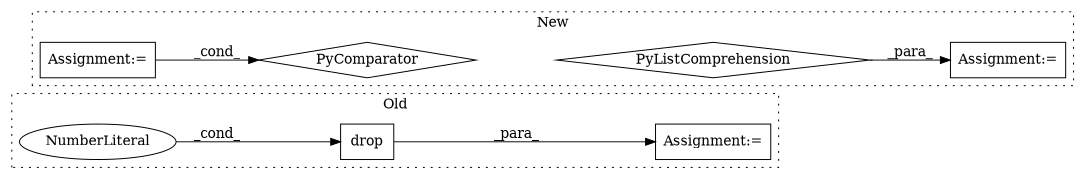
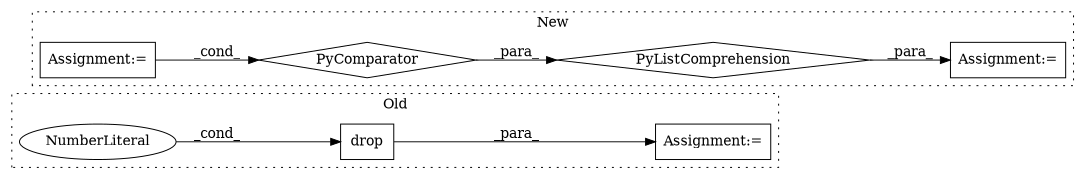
edge "PyComparator" -> "PyListComprehension": added, label "_para_"
